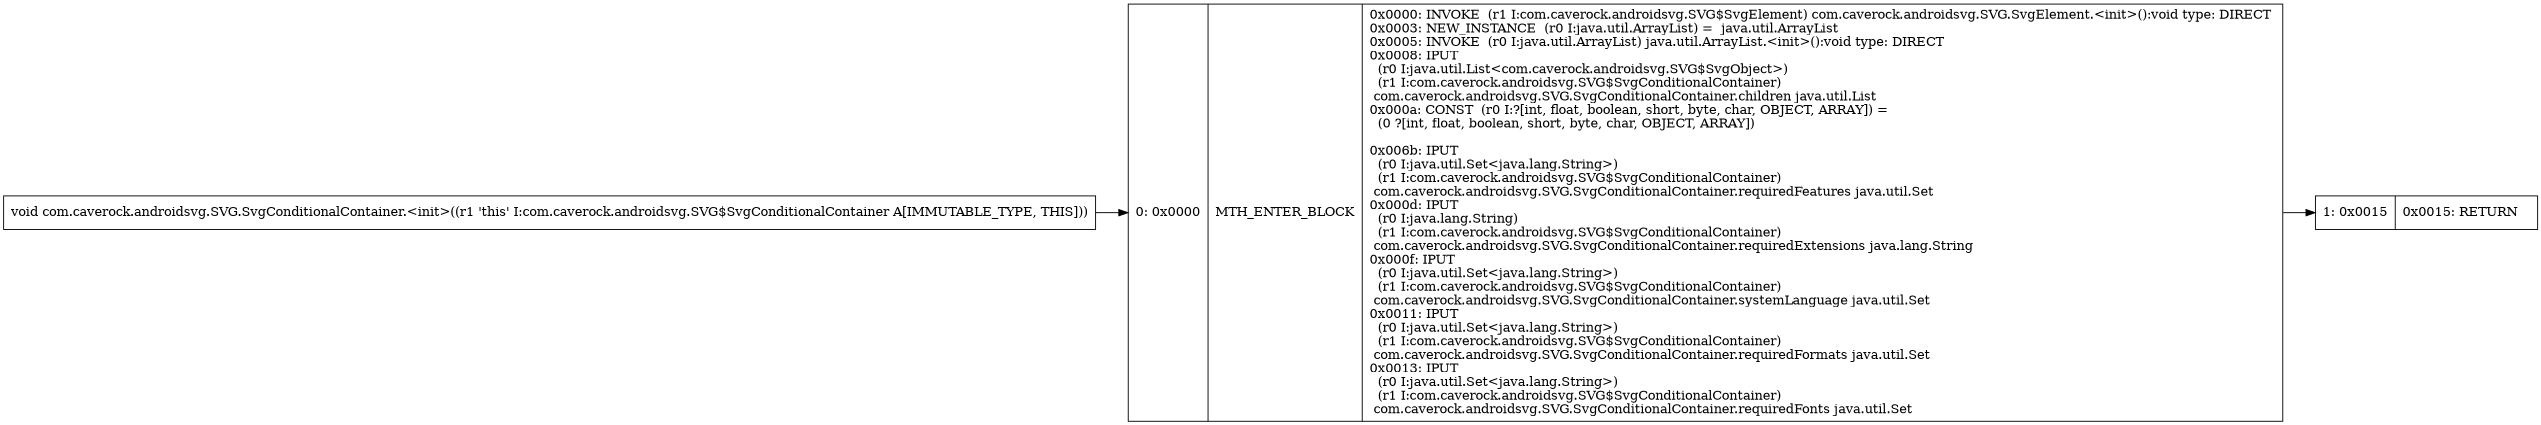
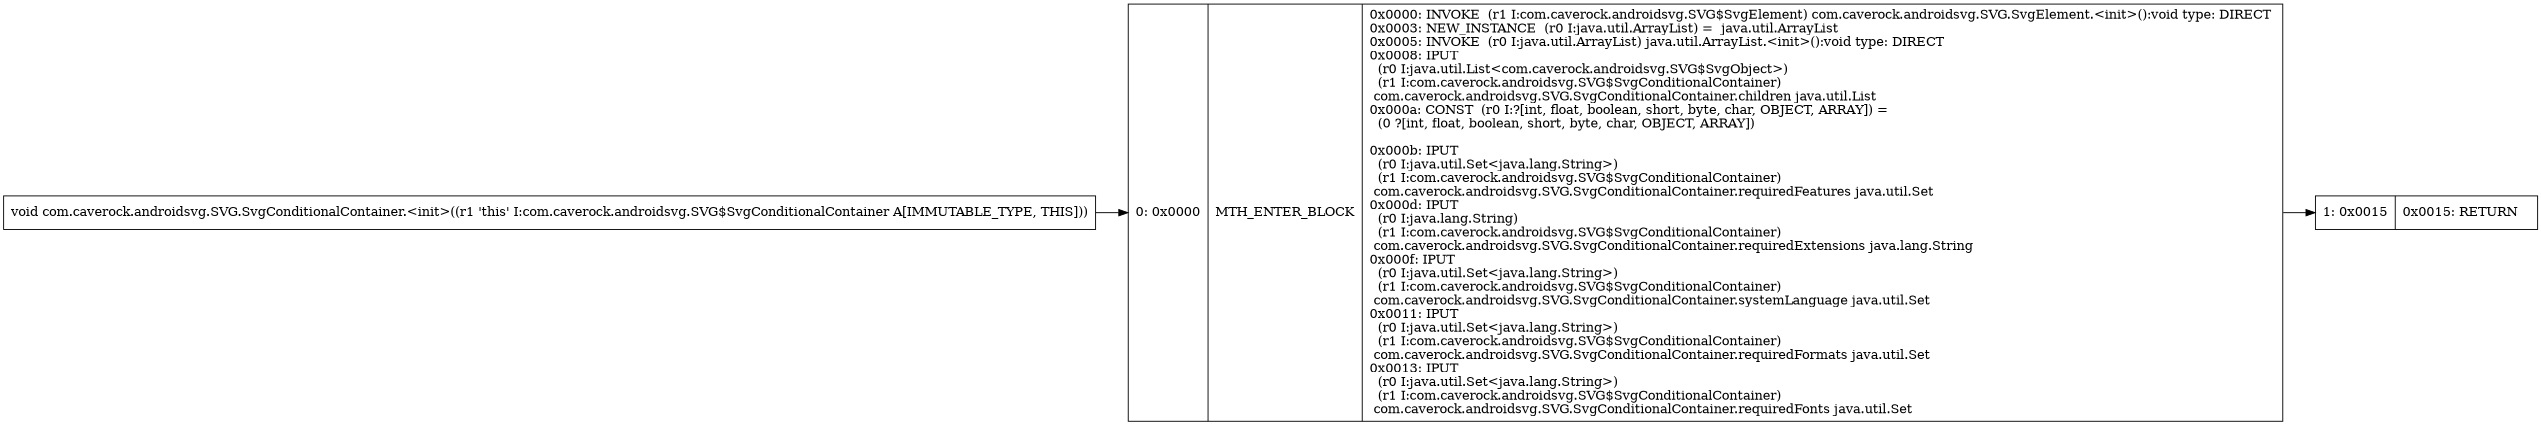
node "0: 0x0000": text "0x006b: IPUT" -> "0x000b: IPUT"
